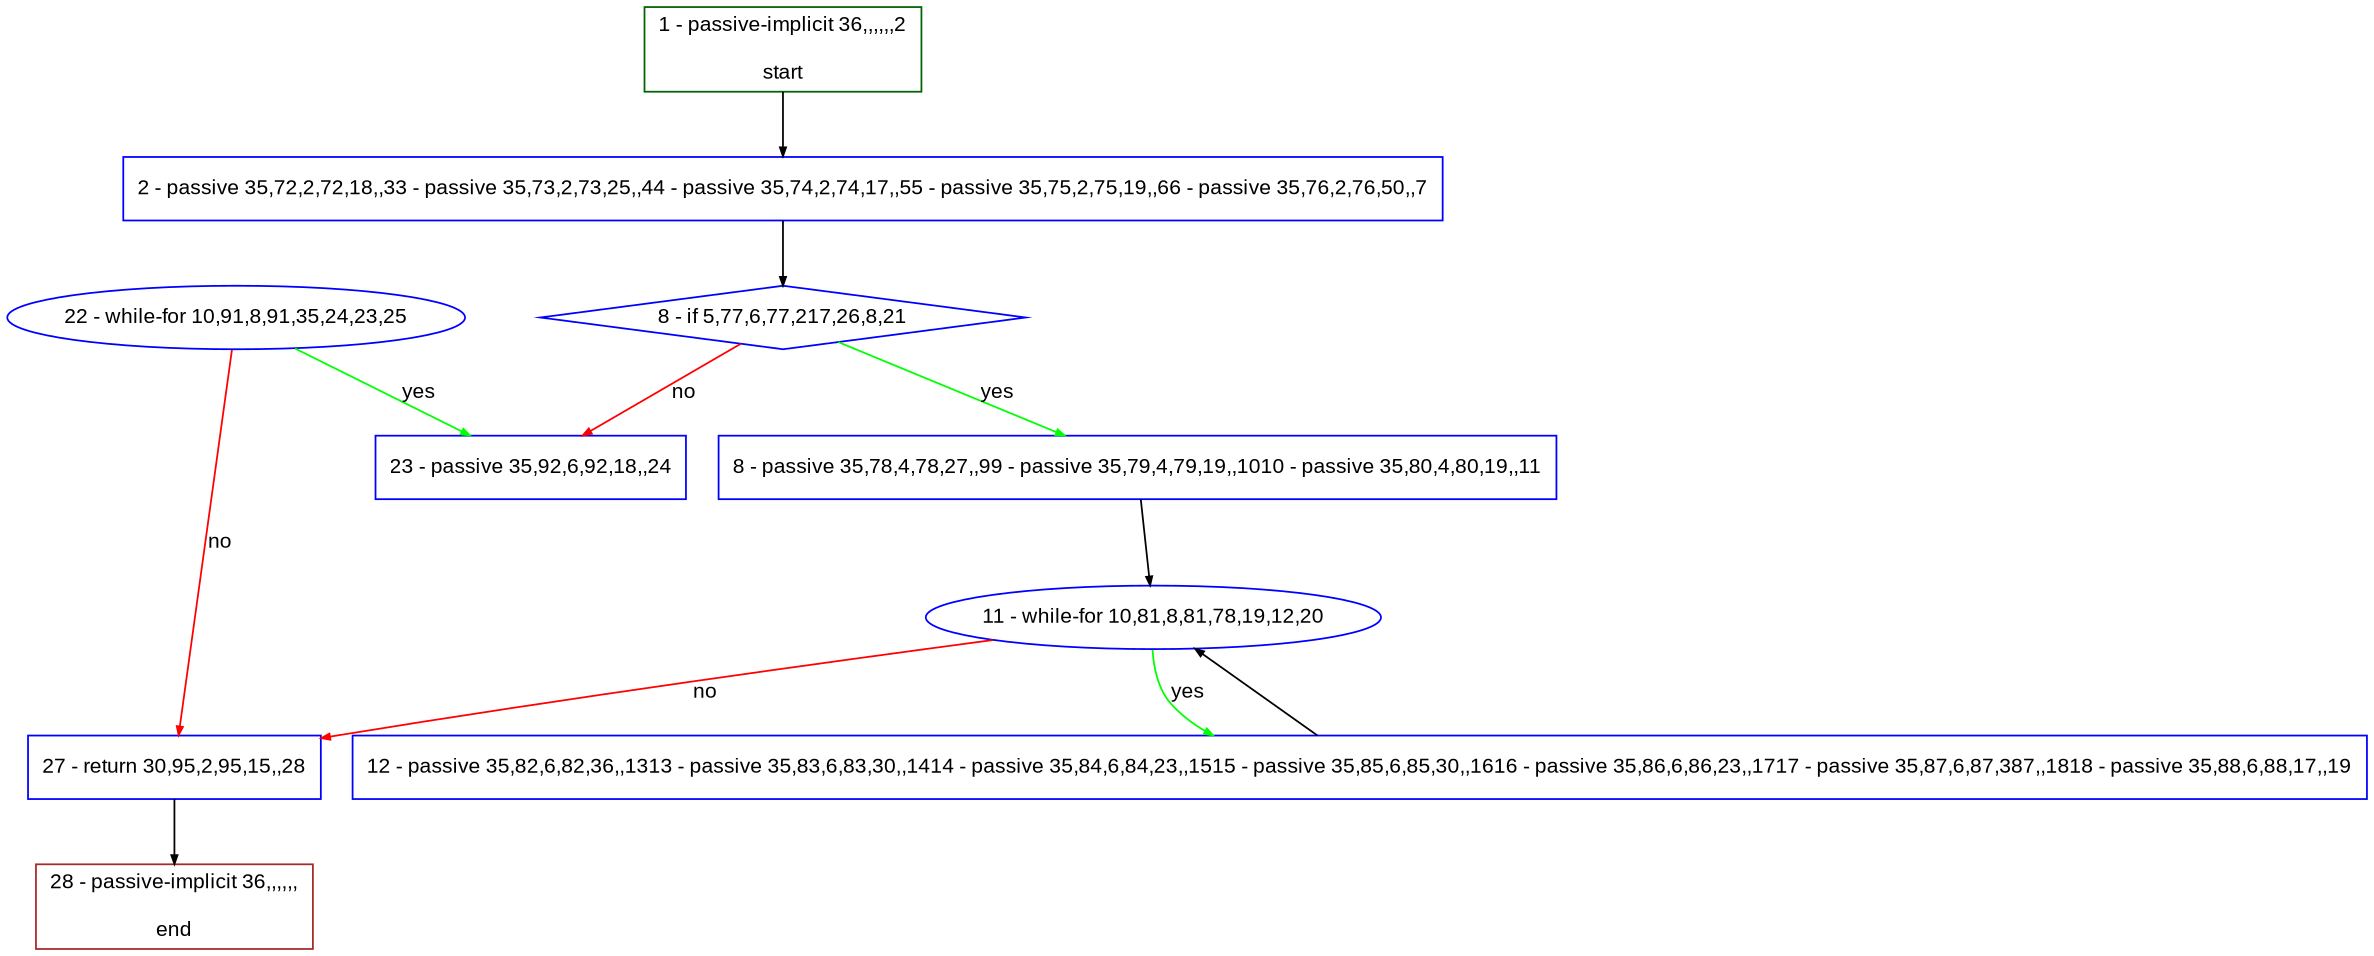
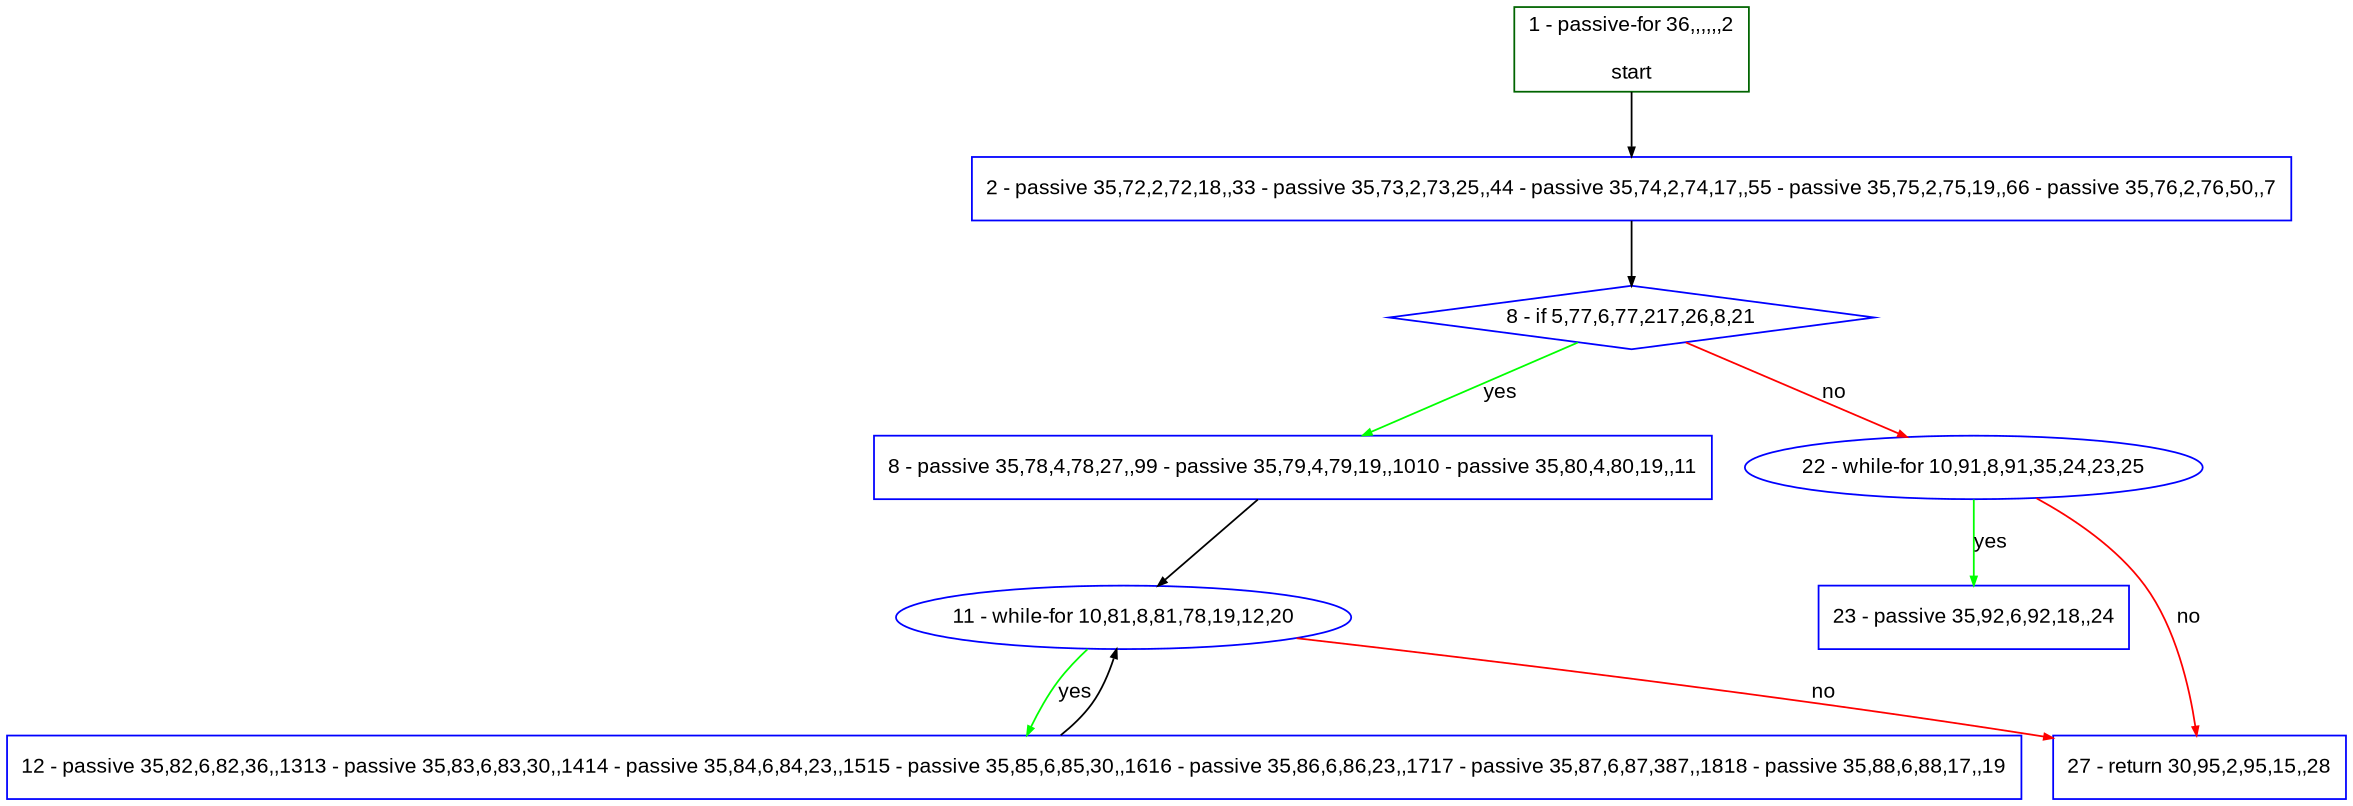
node "1 - passive-implicit 36,,,,,,2 start": label "1 - passive-implicit 36,,,,,,2 start" -> "1 - passive-for 36,,,,,,2 start"
edge "8 - if 5,77,6,77,217,26,8,21" -> "23 - passive 35,92,6,92,18,,24": now "8 - if 5,77,6,77,217,26,8,21" -> "22 - while-for 10,91,8,91,35,24,23,25"
node "28 - passive-implicit 36,,,,,, end": removed
